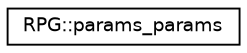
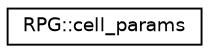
node "RPG::params_params": label "RPG::params_params" -> "RPG::cell_params"
